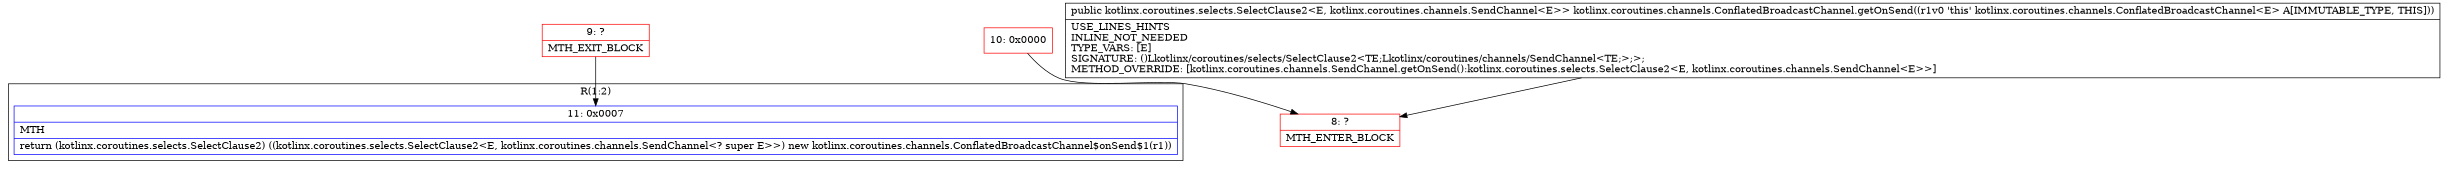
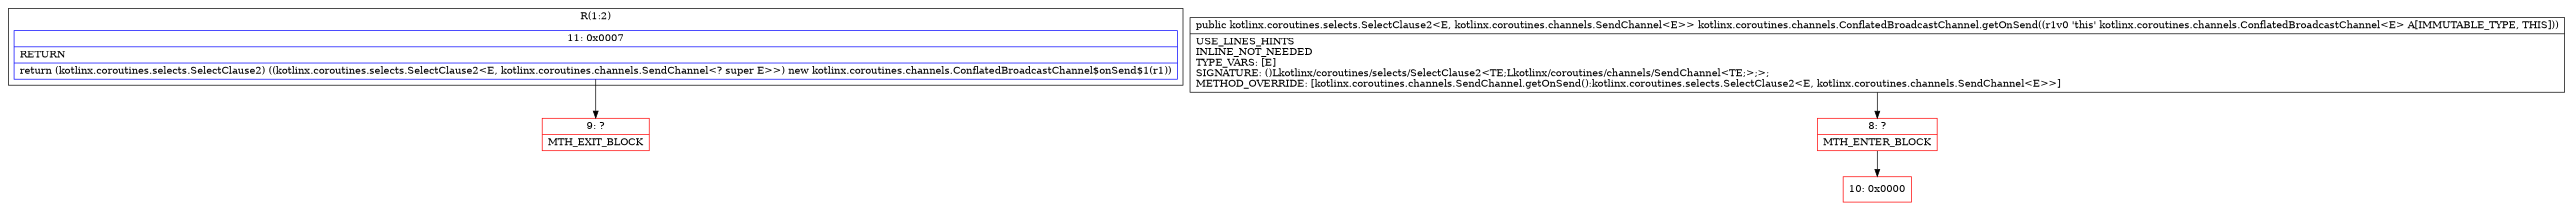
edge "9: ?" -> "11: 0x0007": reversed
edge "10: 0x0000" -> "8: ?": reversed
node "11: 0x0007": text "MTH" -> "RETURN"
